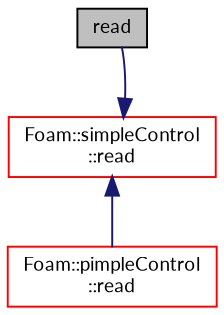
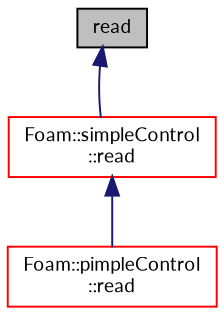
edge "read" -> "Foam::simpleControl ::read": reversed
